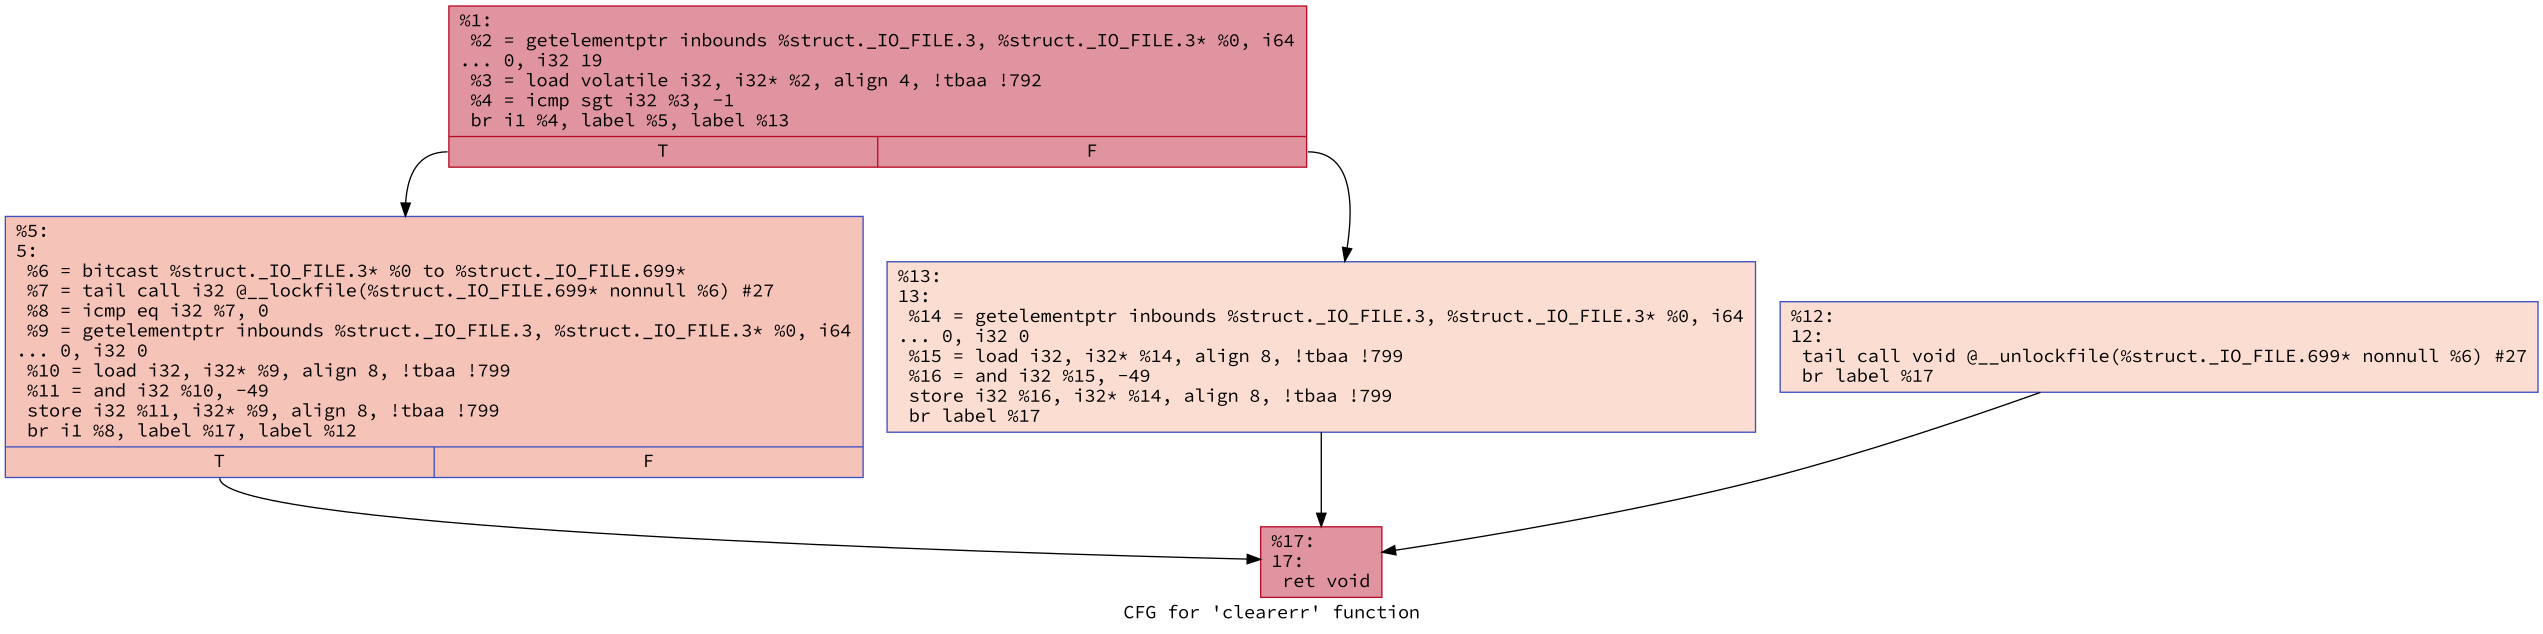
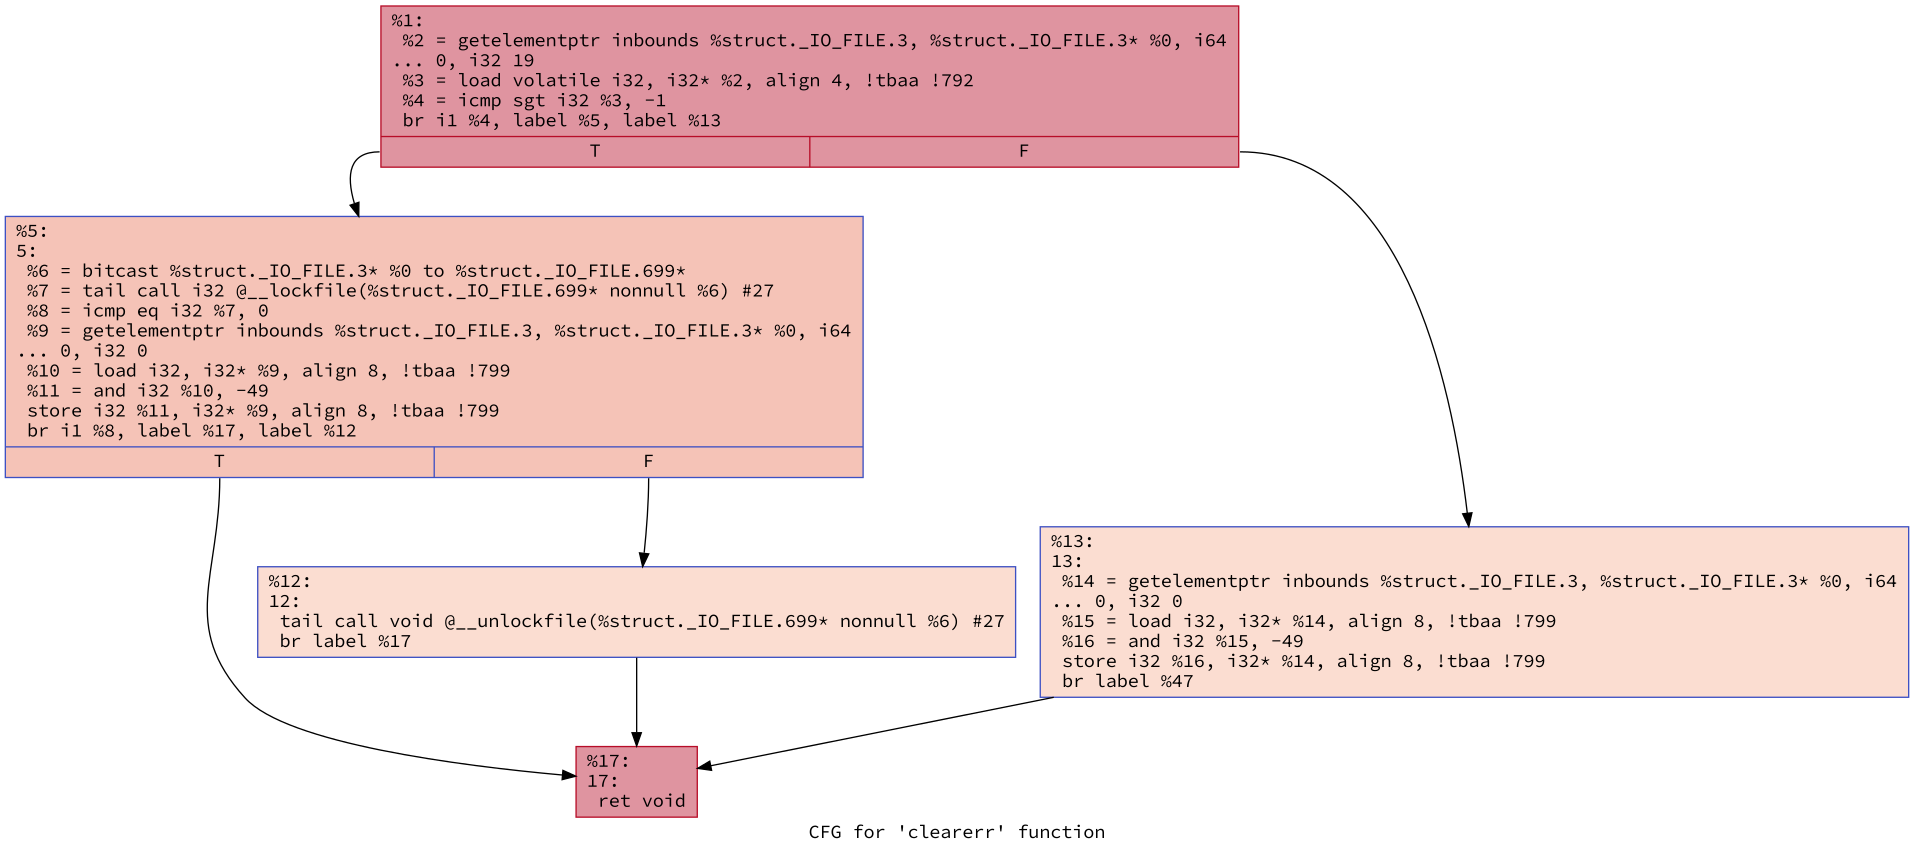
node "%13:": text "br label %17" -> "br label %47"
edge "%5:" -> "%12:": added
